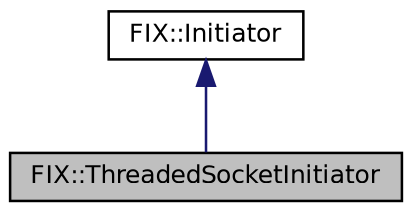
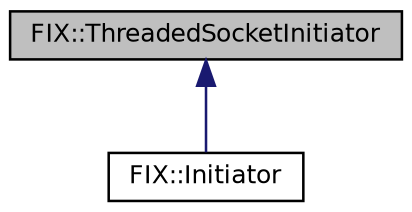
edge "FIX::ThreadedSocketInitiator" -> "FIX::Initiator": reversed
